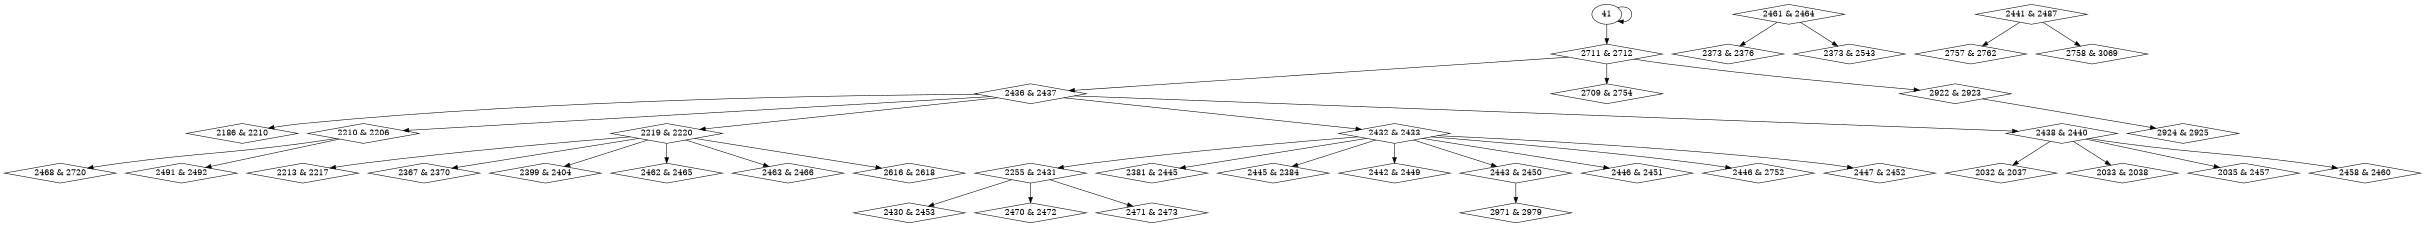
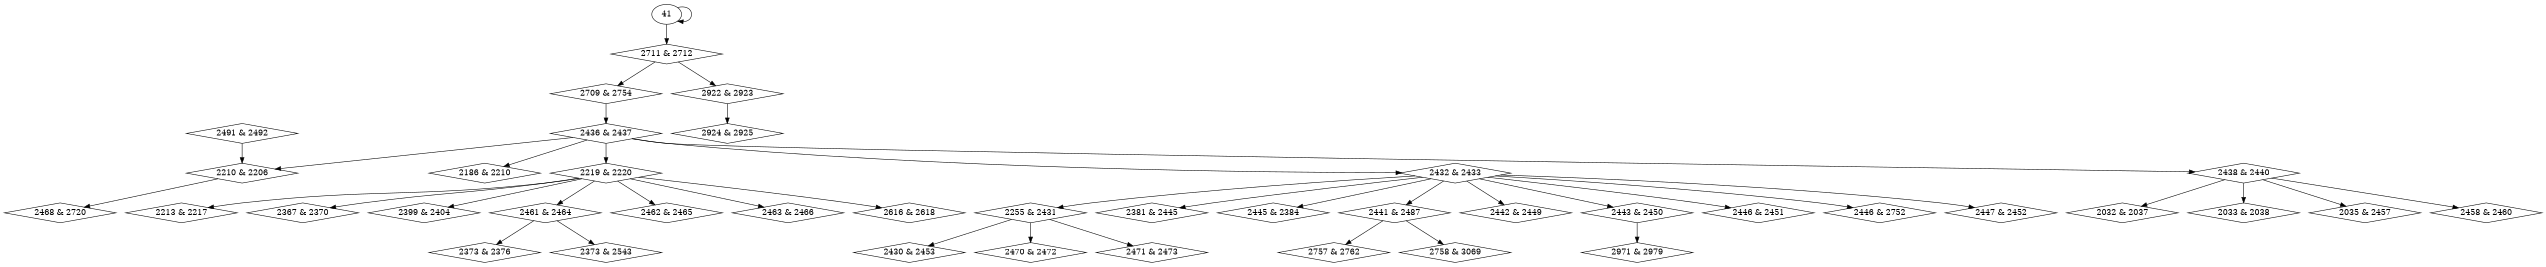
edge "2711 & 2712" -> "2436 & 2437": now "2709 & 2754" -> "2436 & 2437"
edge "2210 & 2206" -> "2491 & 2492": reversed
edge "2219 & 2220" -> "2461 & 2464": added
edge "2432 & 2433" -> "2441 & 2487": added
